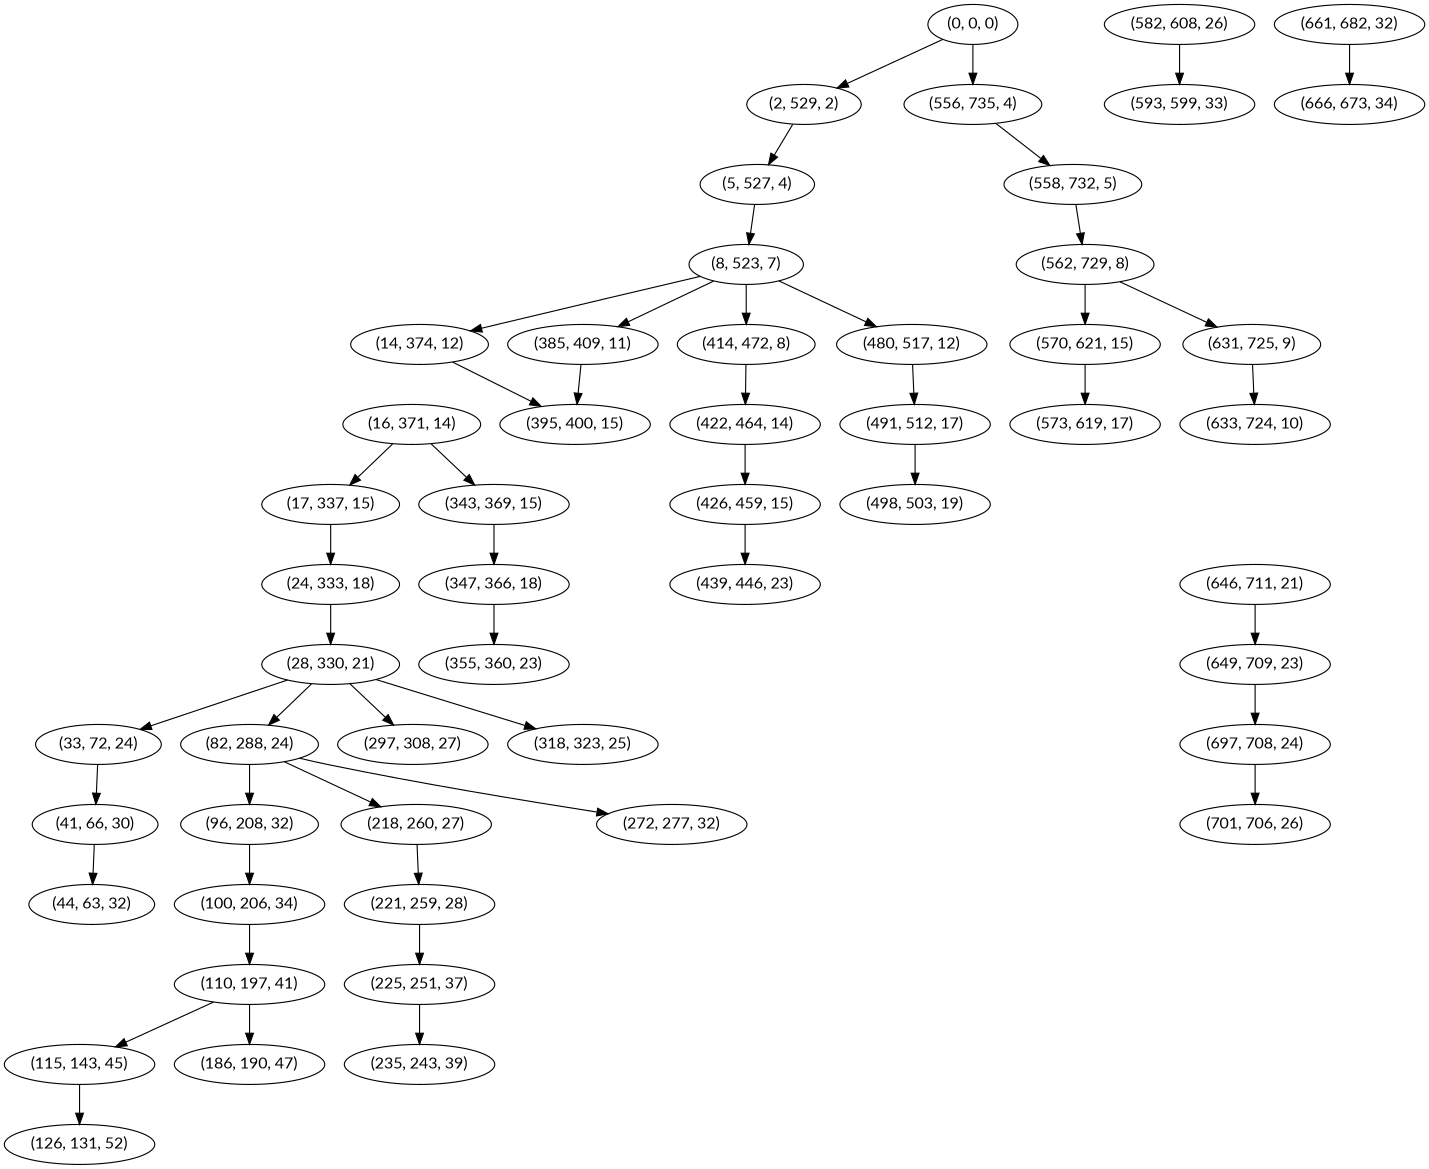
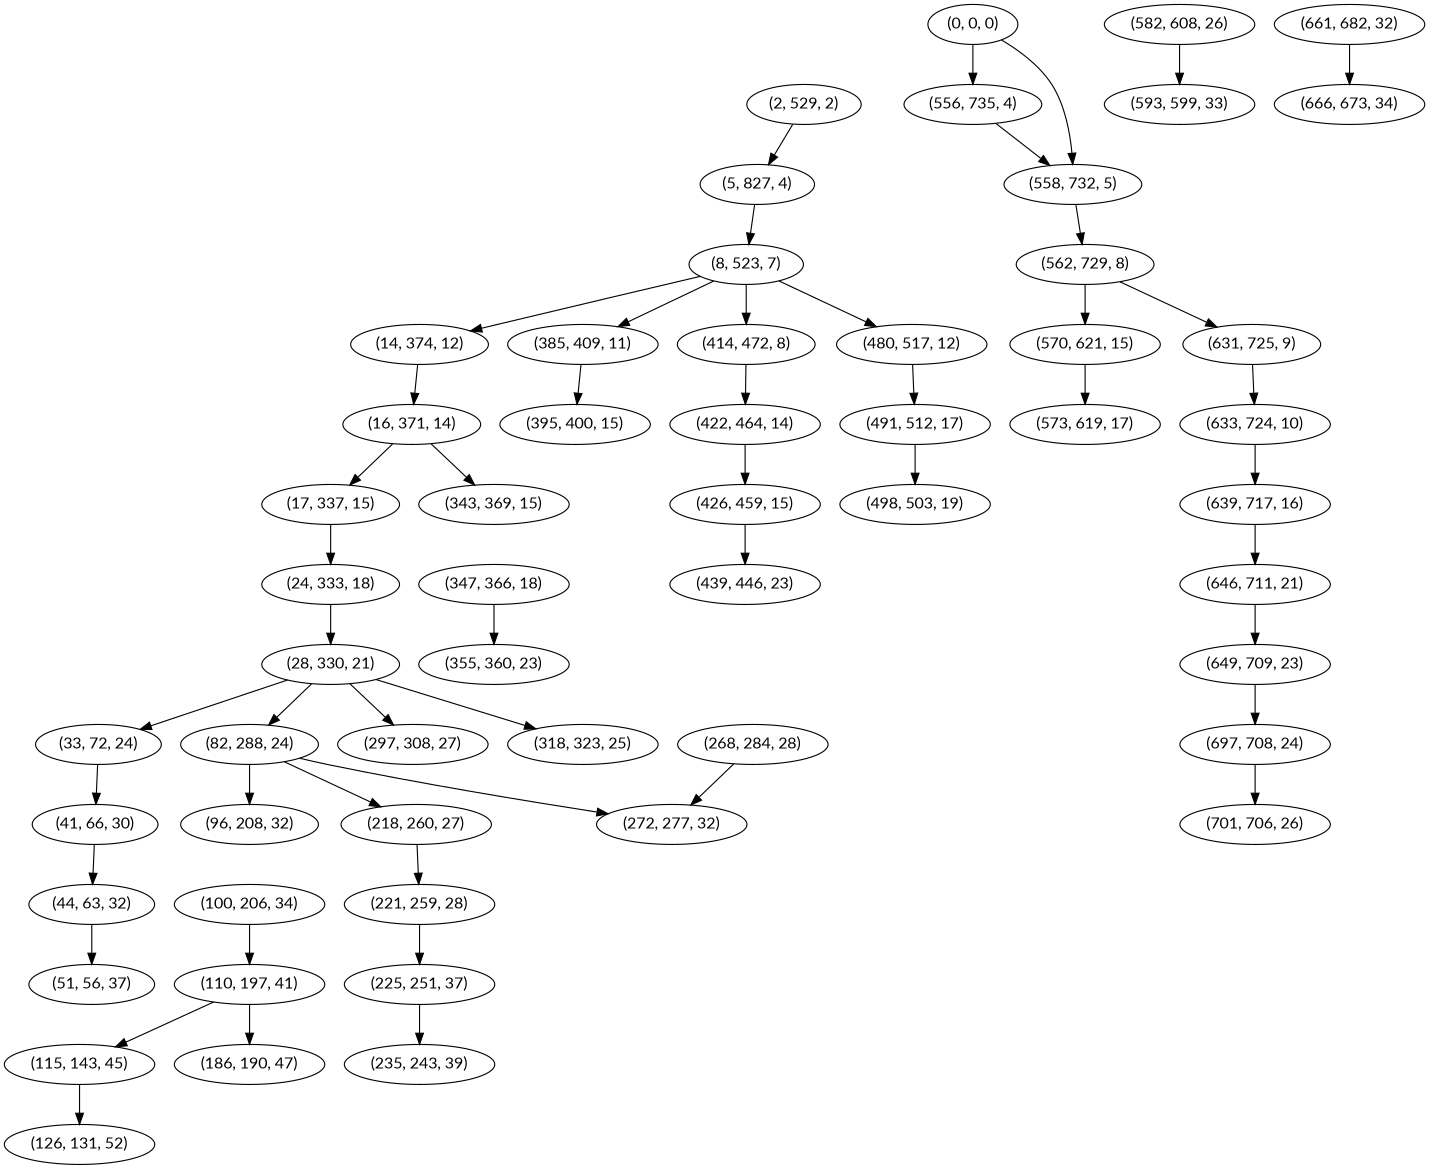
edge "(0, 0, 0)" -> "(2, 529, 2)": now "(0, 0, 0)" -> "(558, 732, 5)"
node "(5, 527, 4)": label "(5, 527, 4)" -> "(5, 827, 4)"
edge "(14, 374, 12)" -> "(395, 400, 15)": now "(14, 374, 12)" -> "(16, 371, 14)"
node "(639, 717, 16)": added
edge "(343, 369, 15)" -> "(347, 366, 18)": removed
node "(268, 284, 28)": added
edge "(96, 208, 32)" -> "(100, 206, 34)": removed
node "(51, 56, 37)": added
